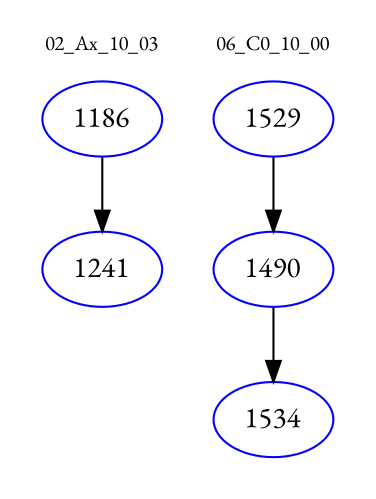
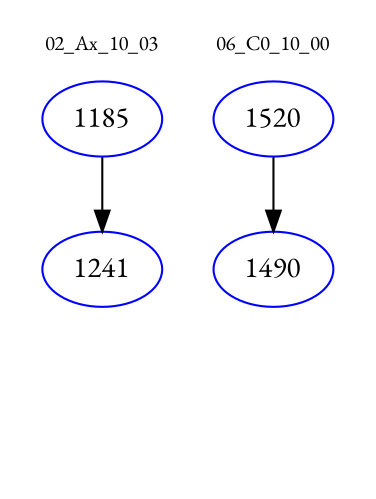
node "1186": label "1186" -> "1185"
node "1529": label "1529" -> "1520"
node "1534": removed
